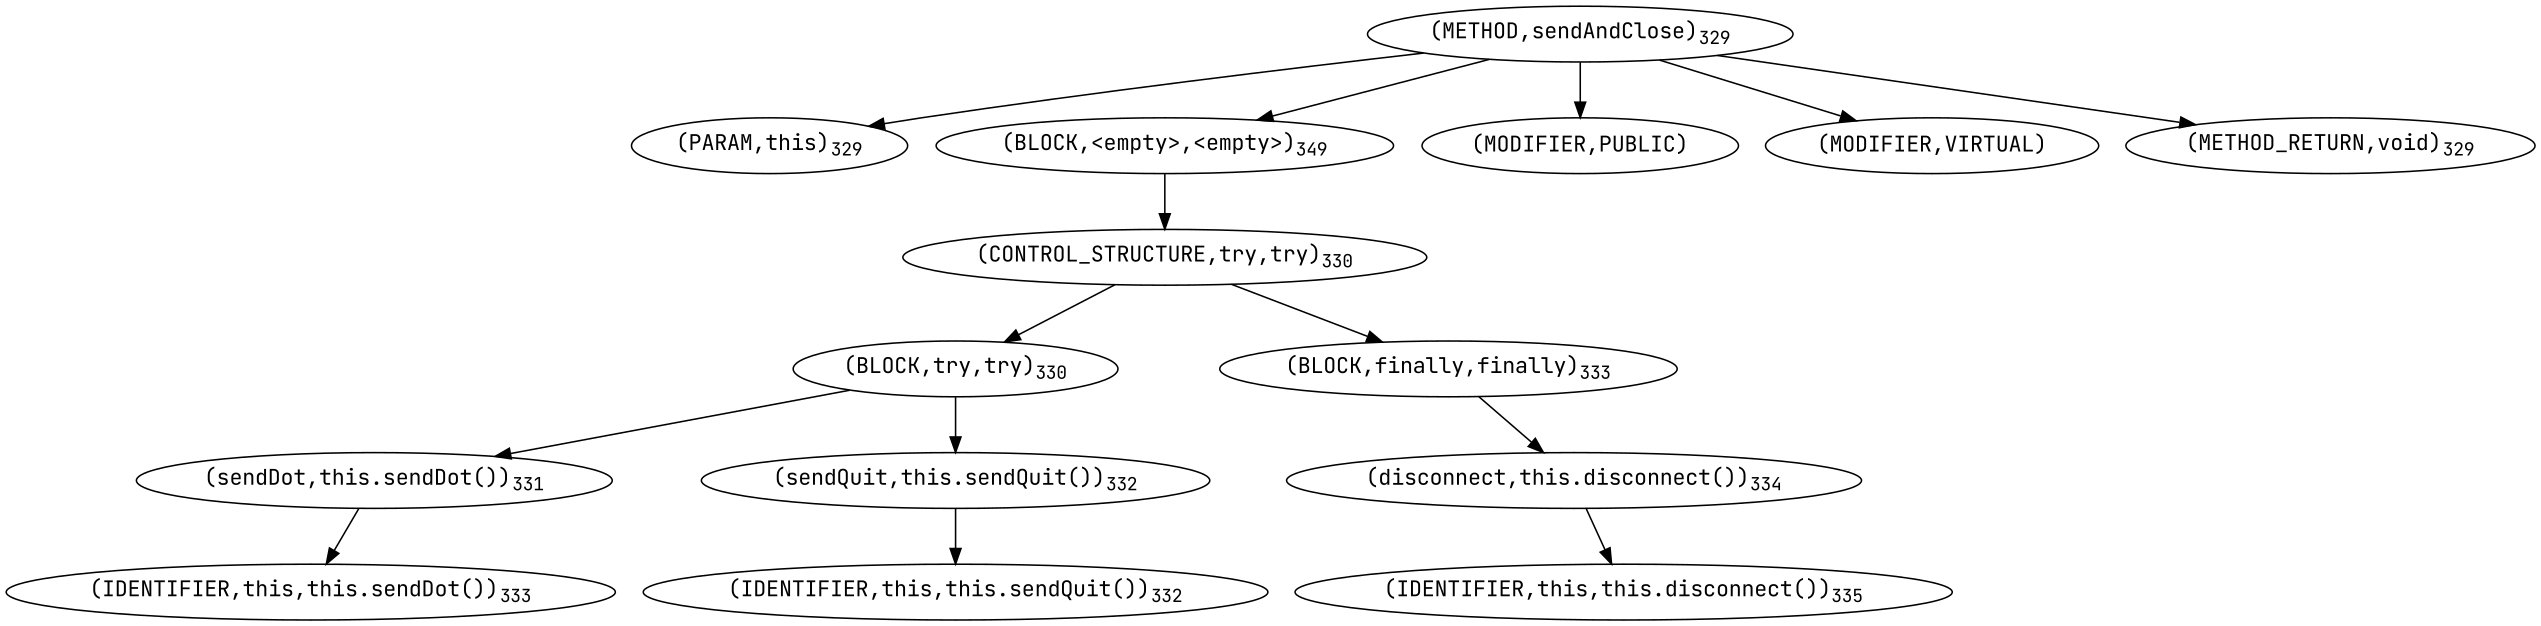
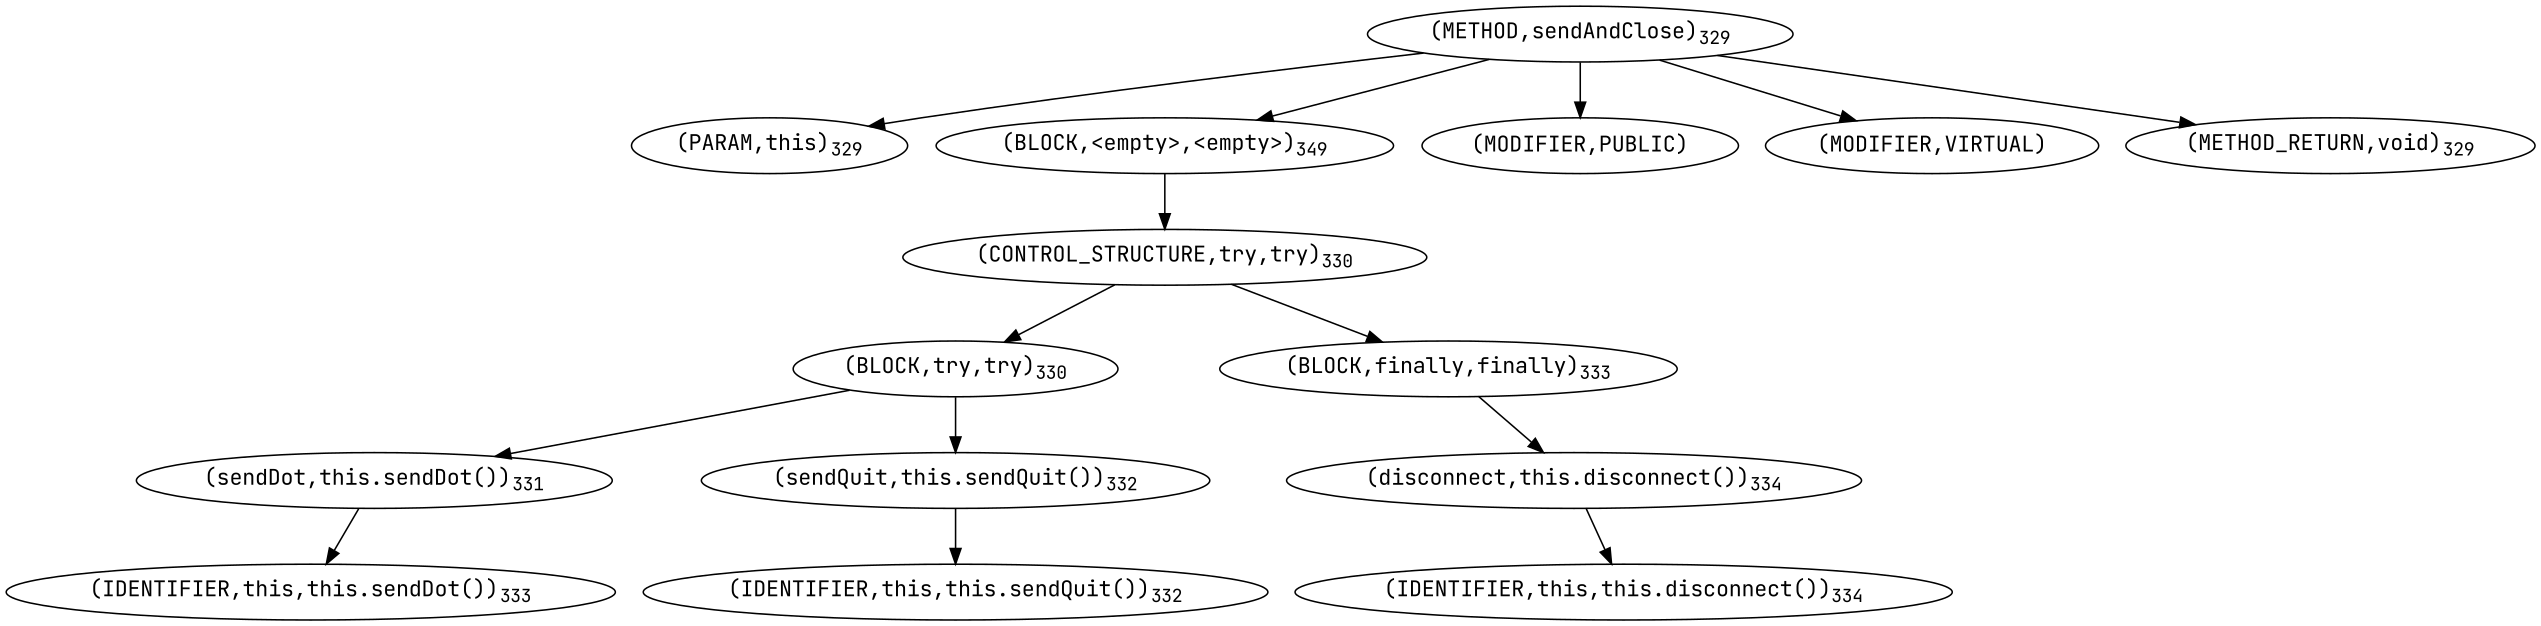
node "(IDENTIFIER,this,this.disconnect())": text "335" -> "334"
